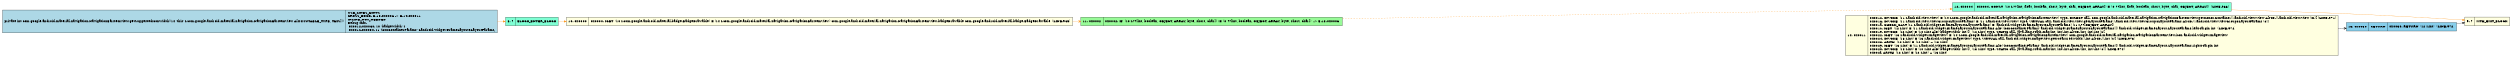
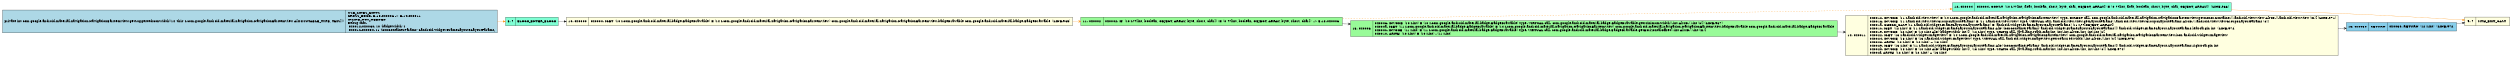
edge "8: ?" -> "10: 0x0000": color darkorange -> black
node "9: ?": text "MTH_EXIT_BLOCK" -> "MTH_EXIT_CAST"
node "13: 0x0006": added
